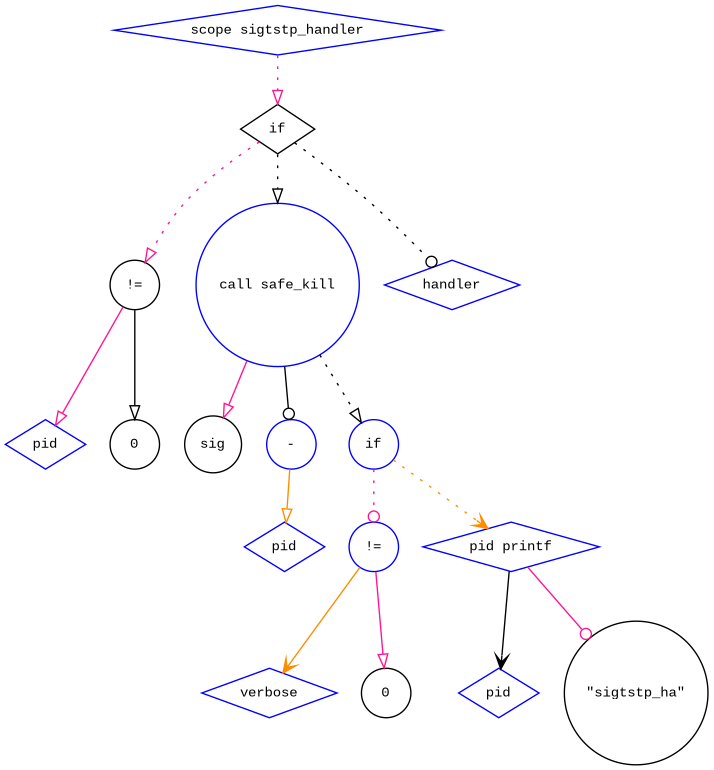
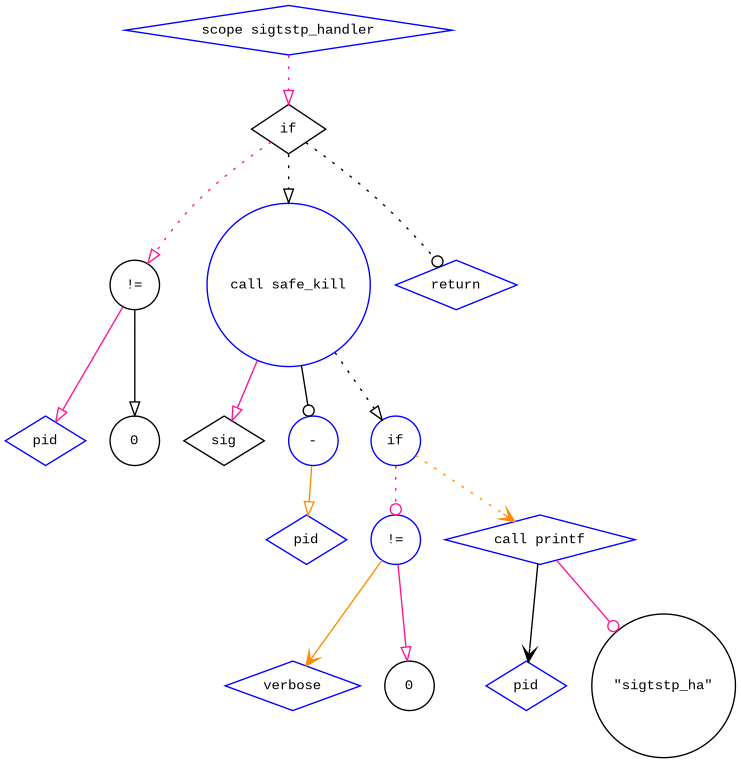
node "handler": label "handler" -> "return"
node "sig": shape circle -> diamond
node "pid printf": label "pid printf" -> "call printf"
